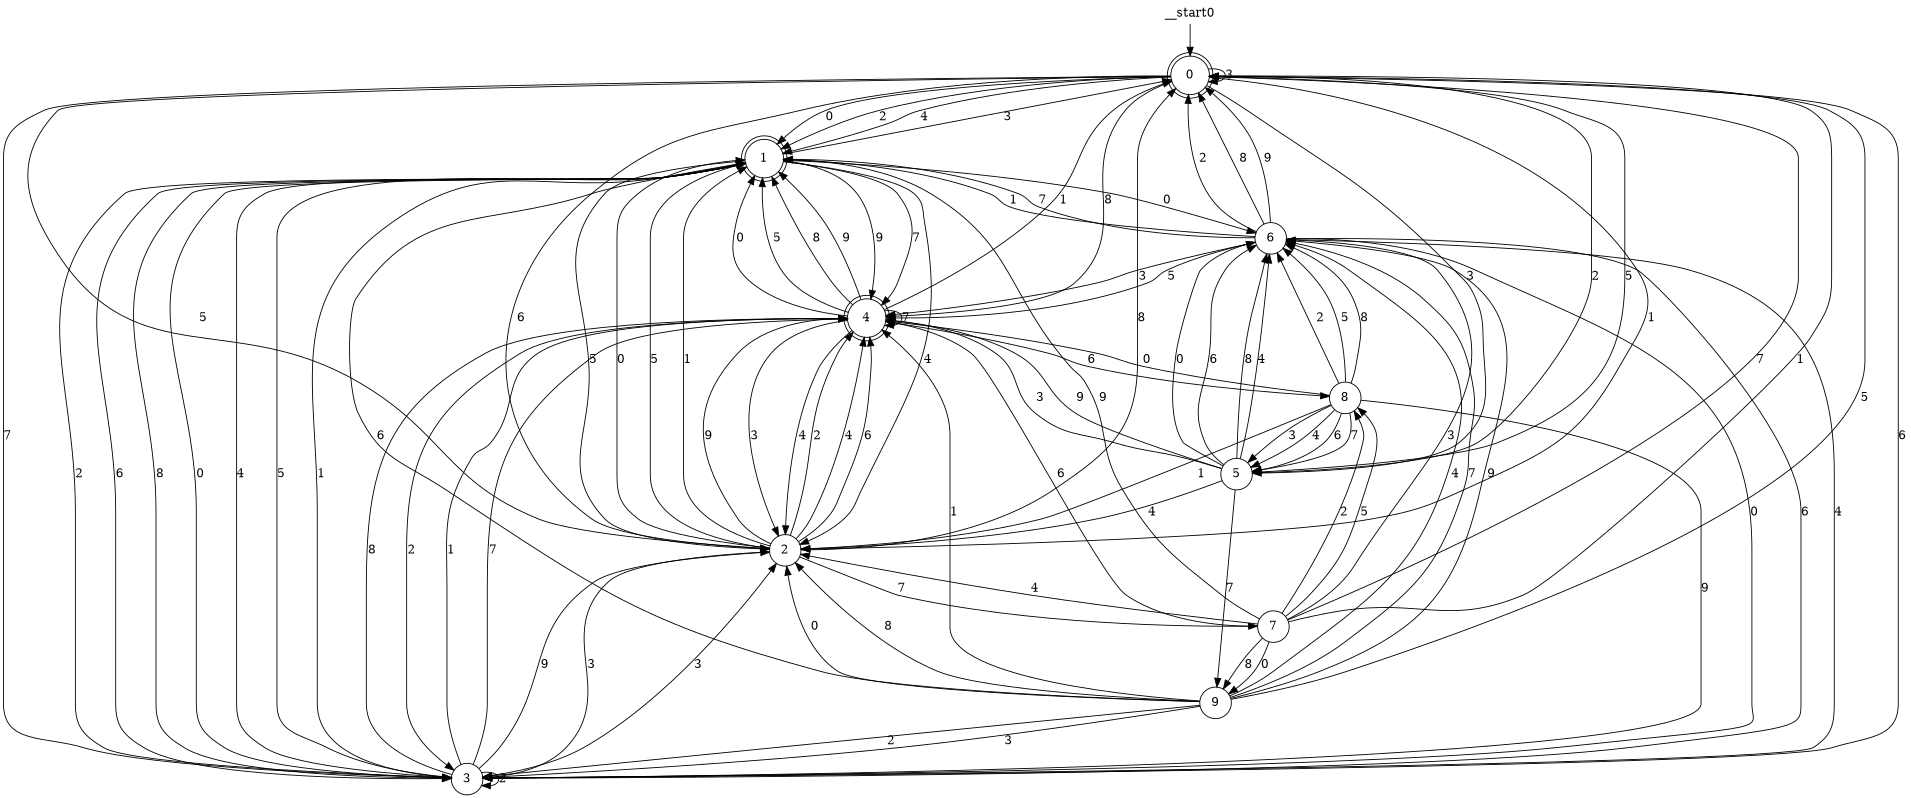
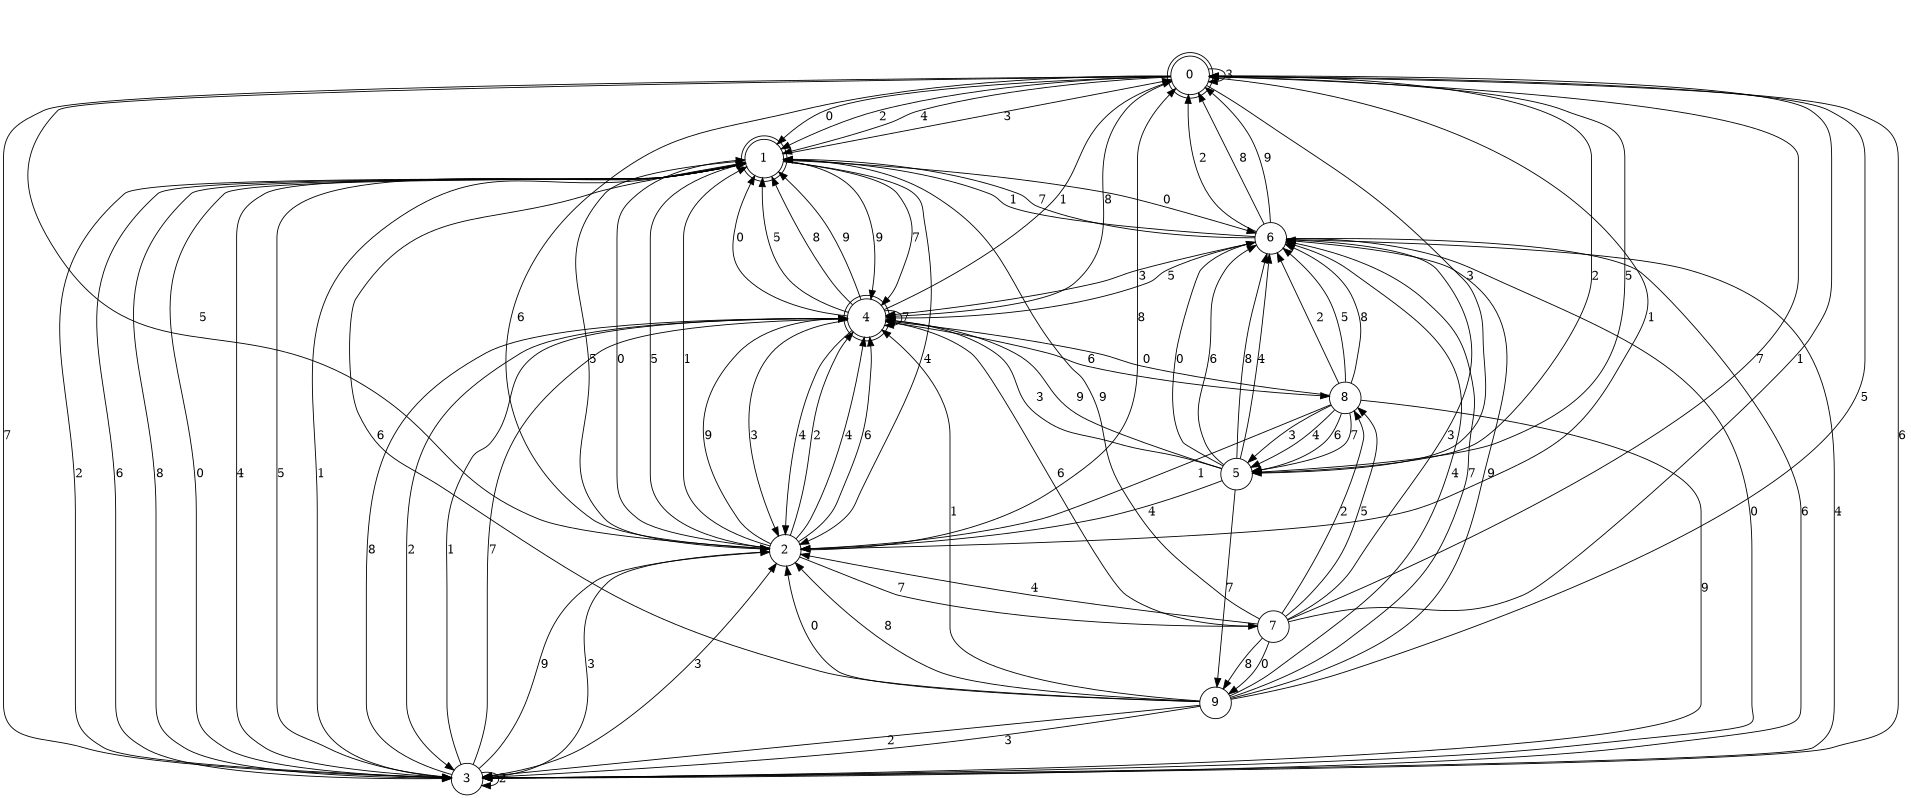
node "__start0": removed
